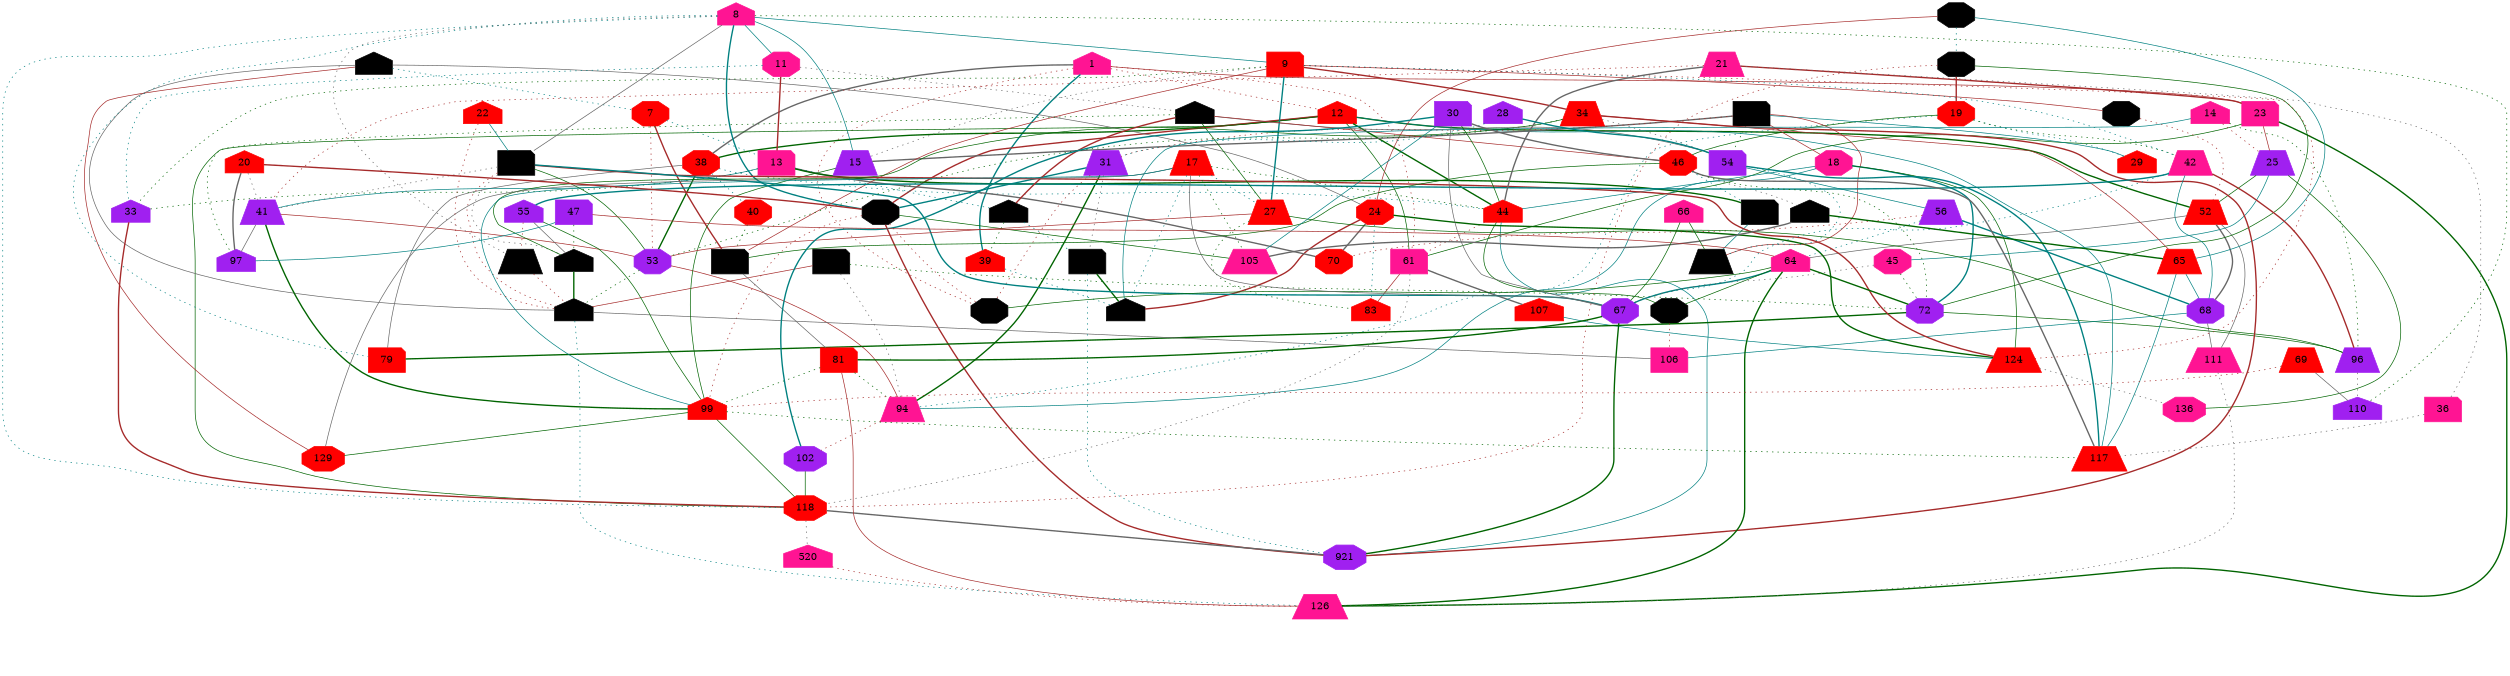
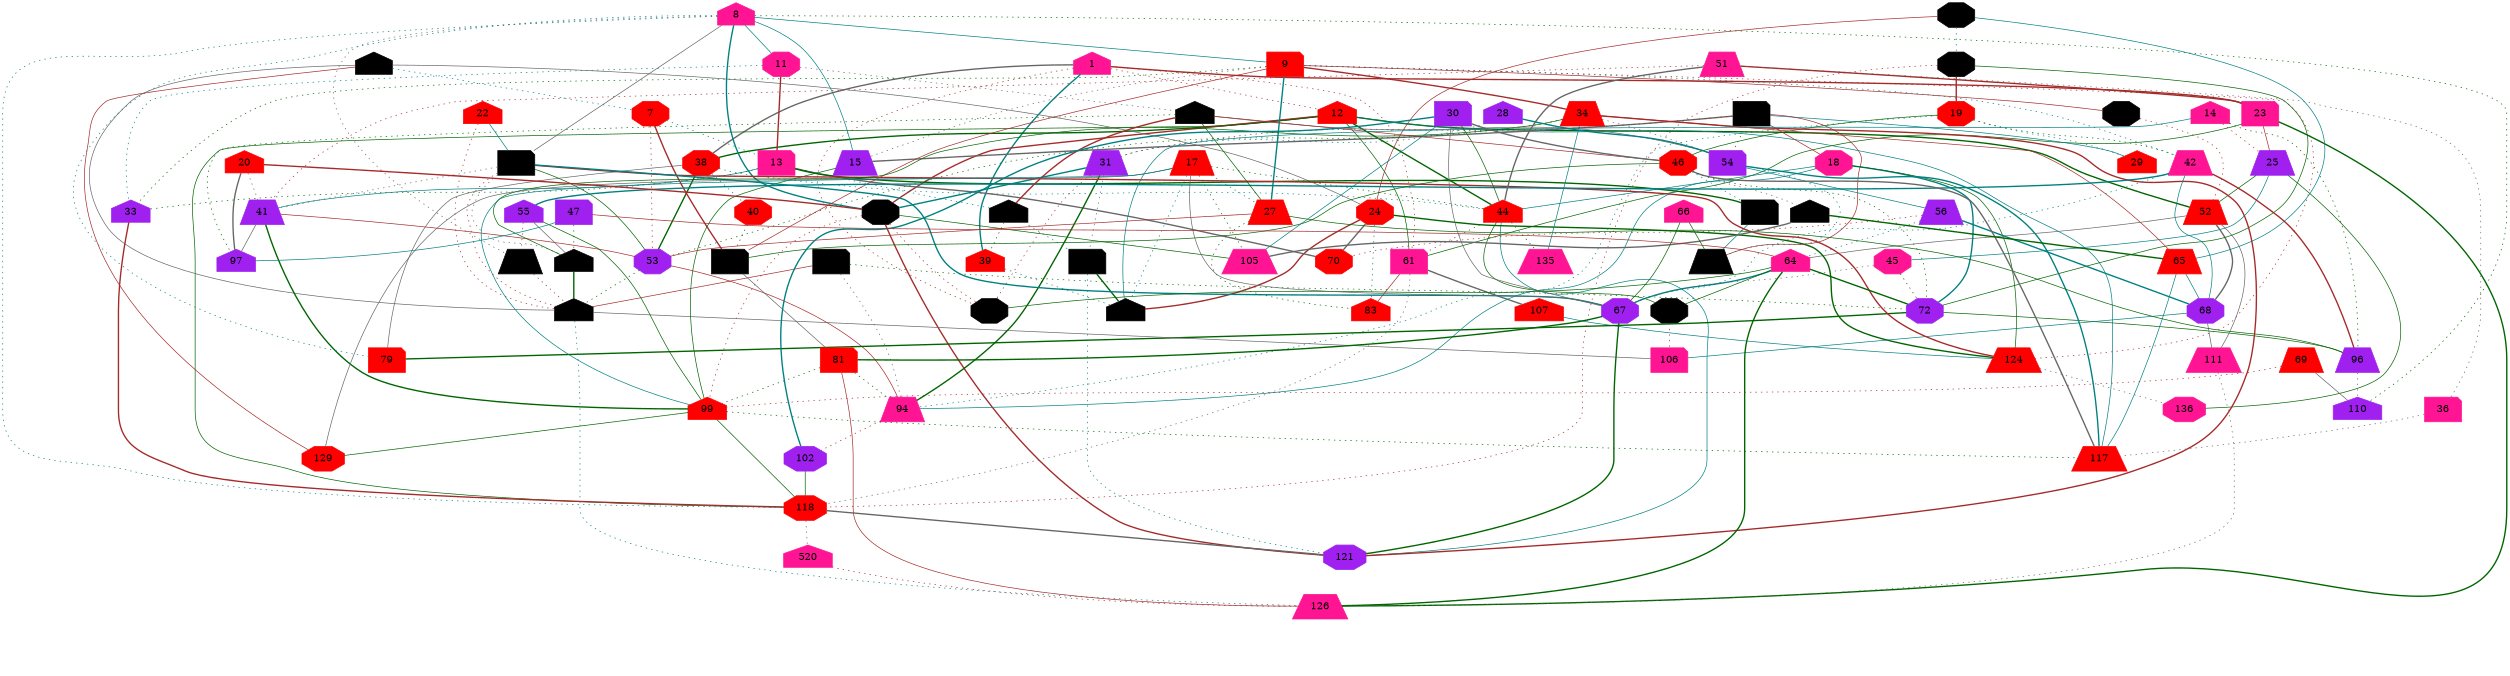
node "21": label "21" -> "51"
edge "1" -- "23": style solid -> bold
node "135": added
node "921": label "921" -> "121"
